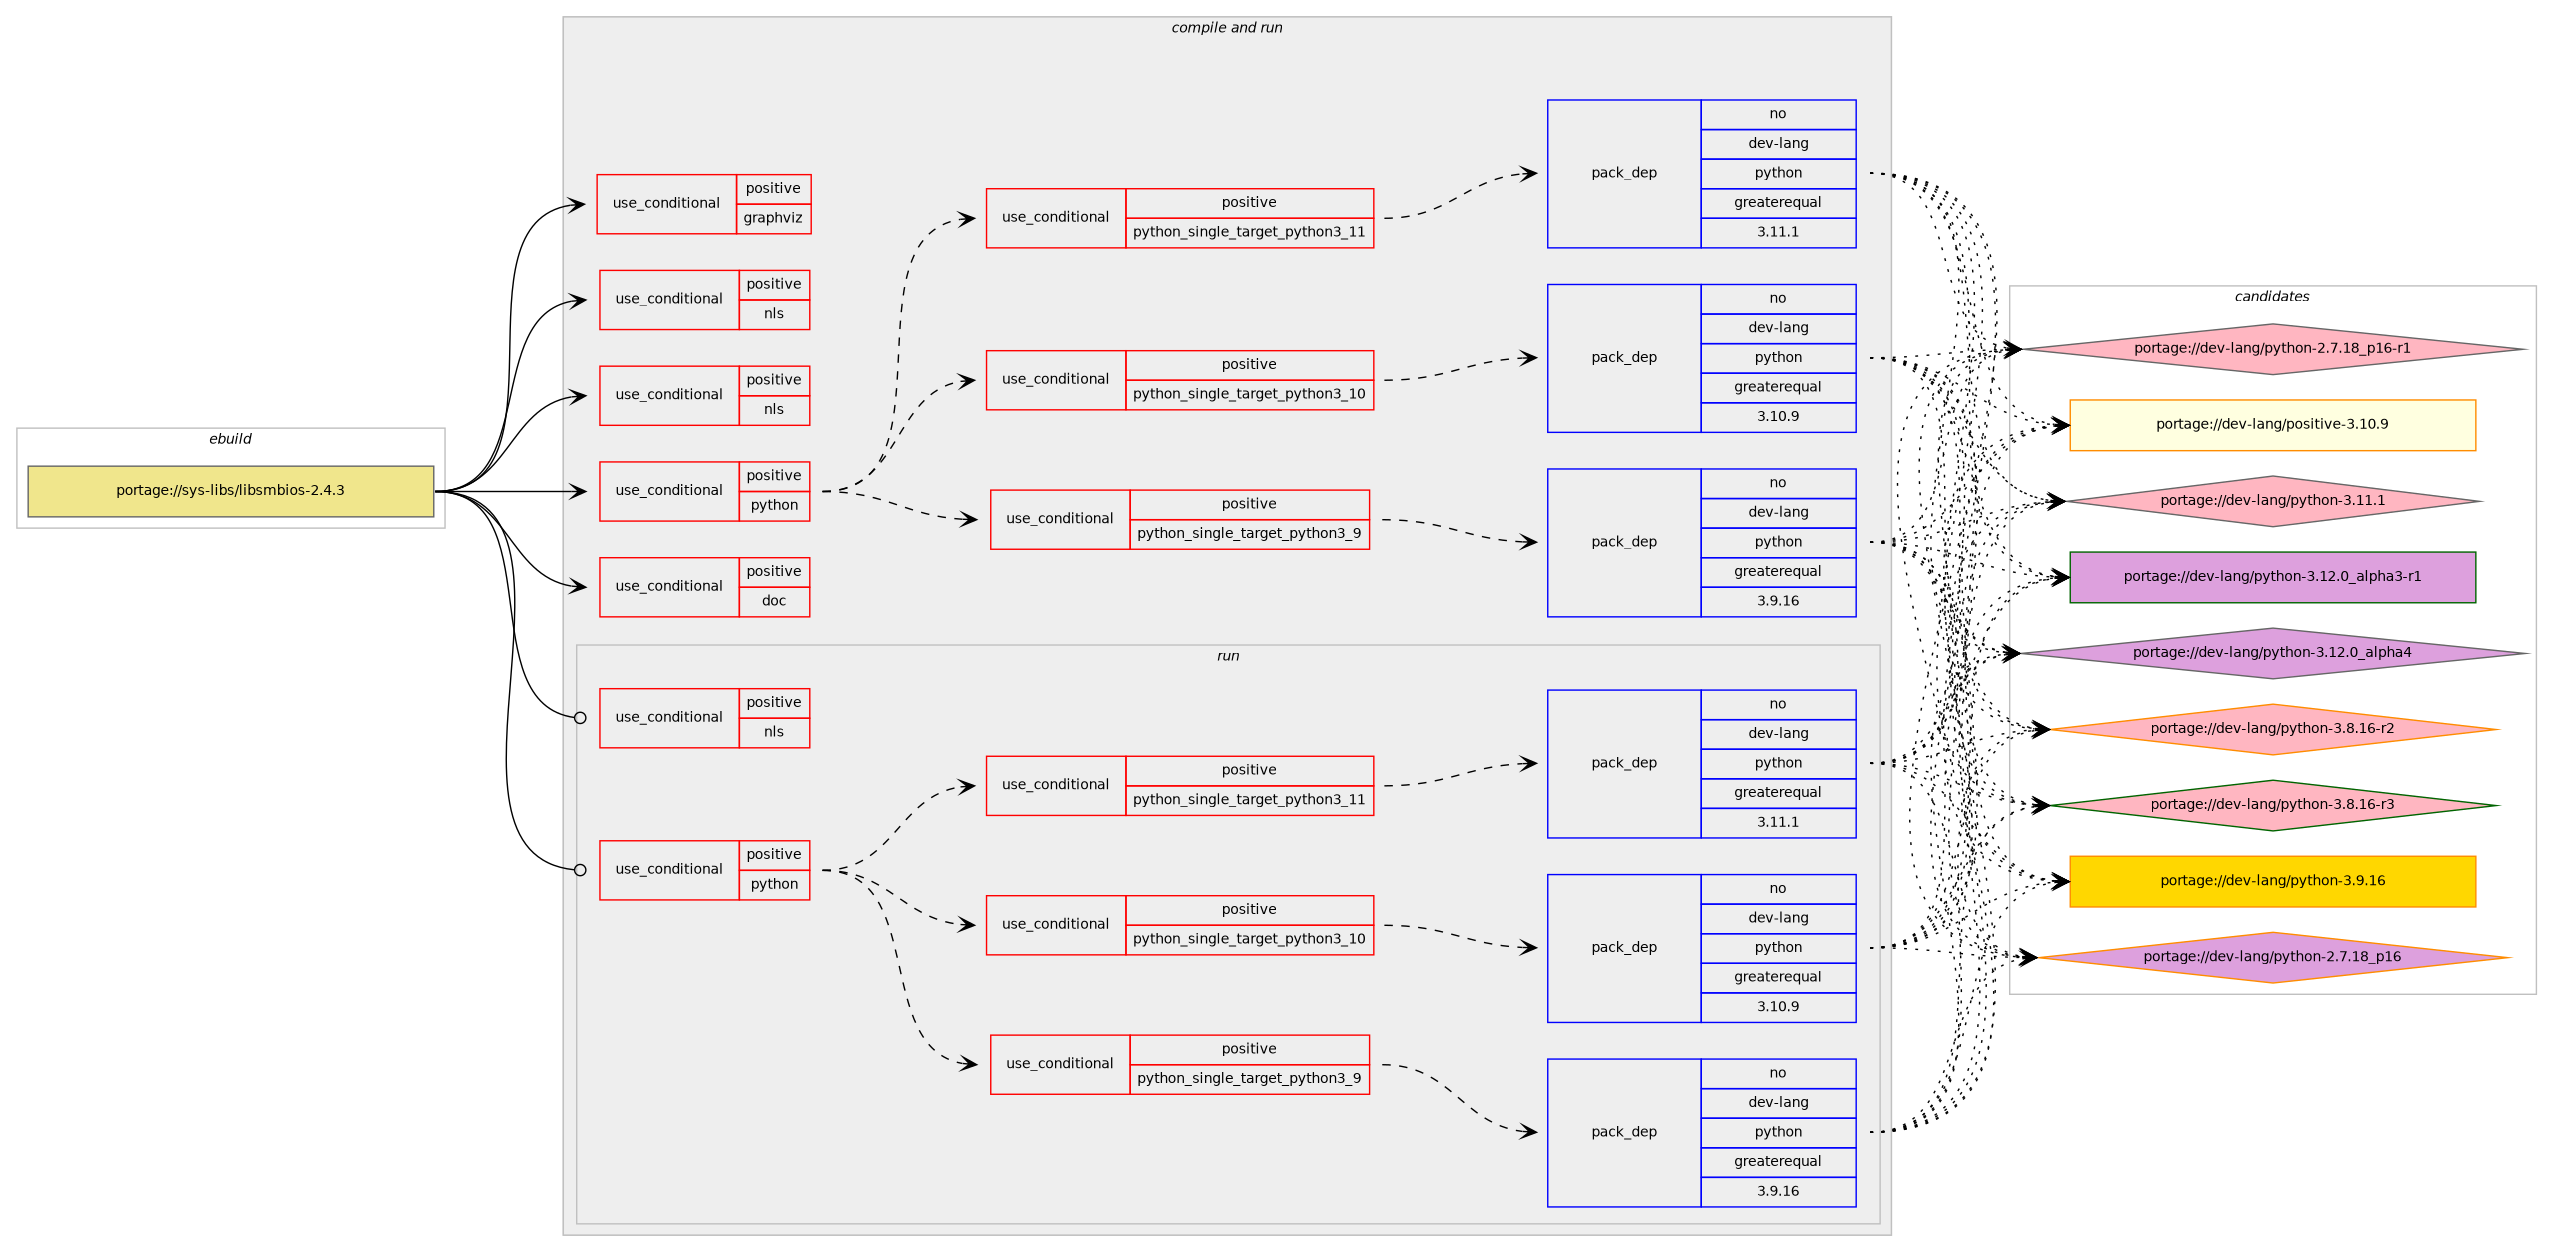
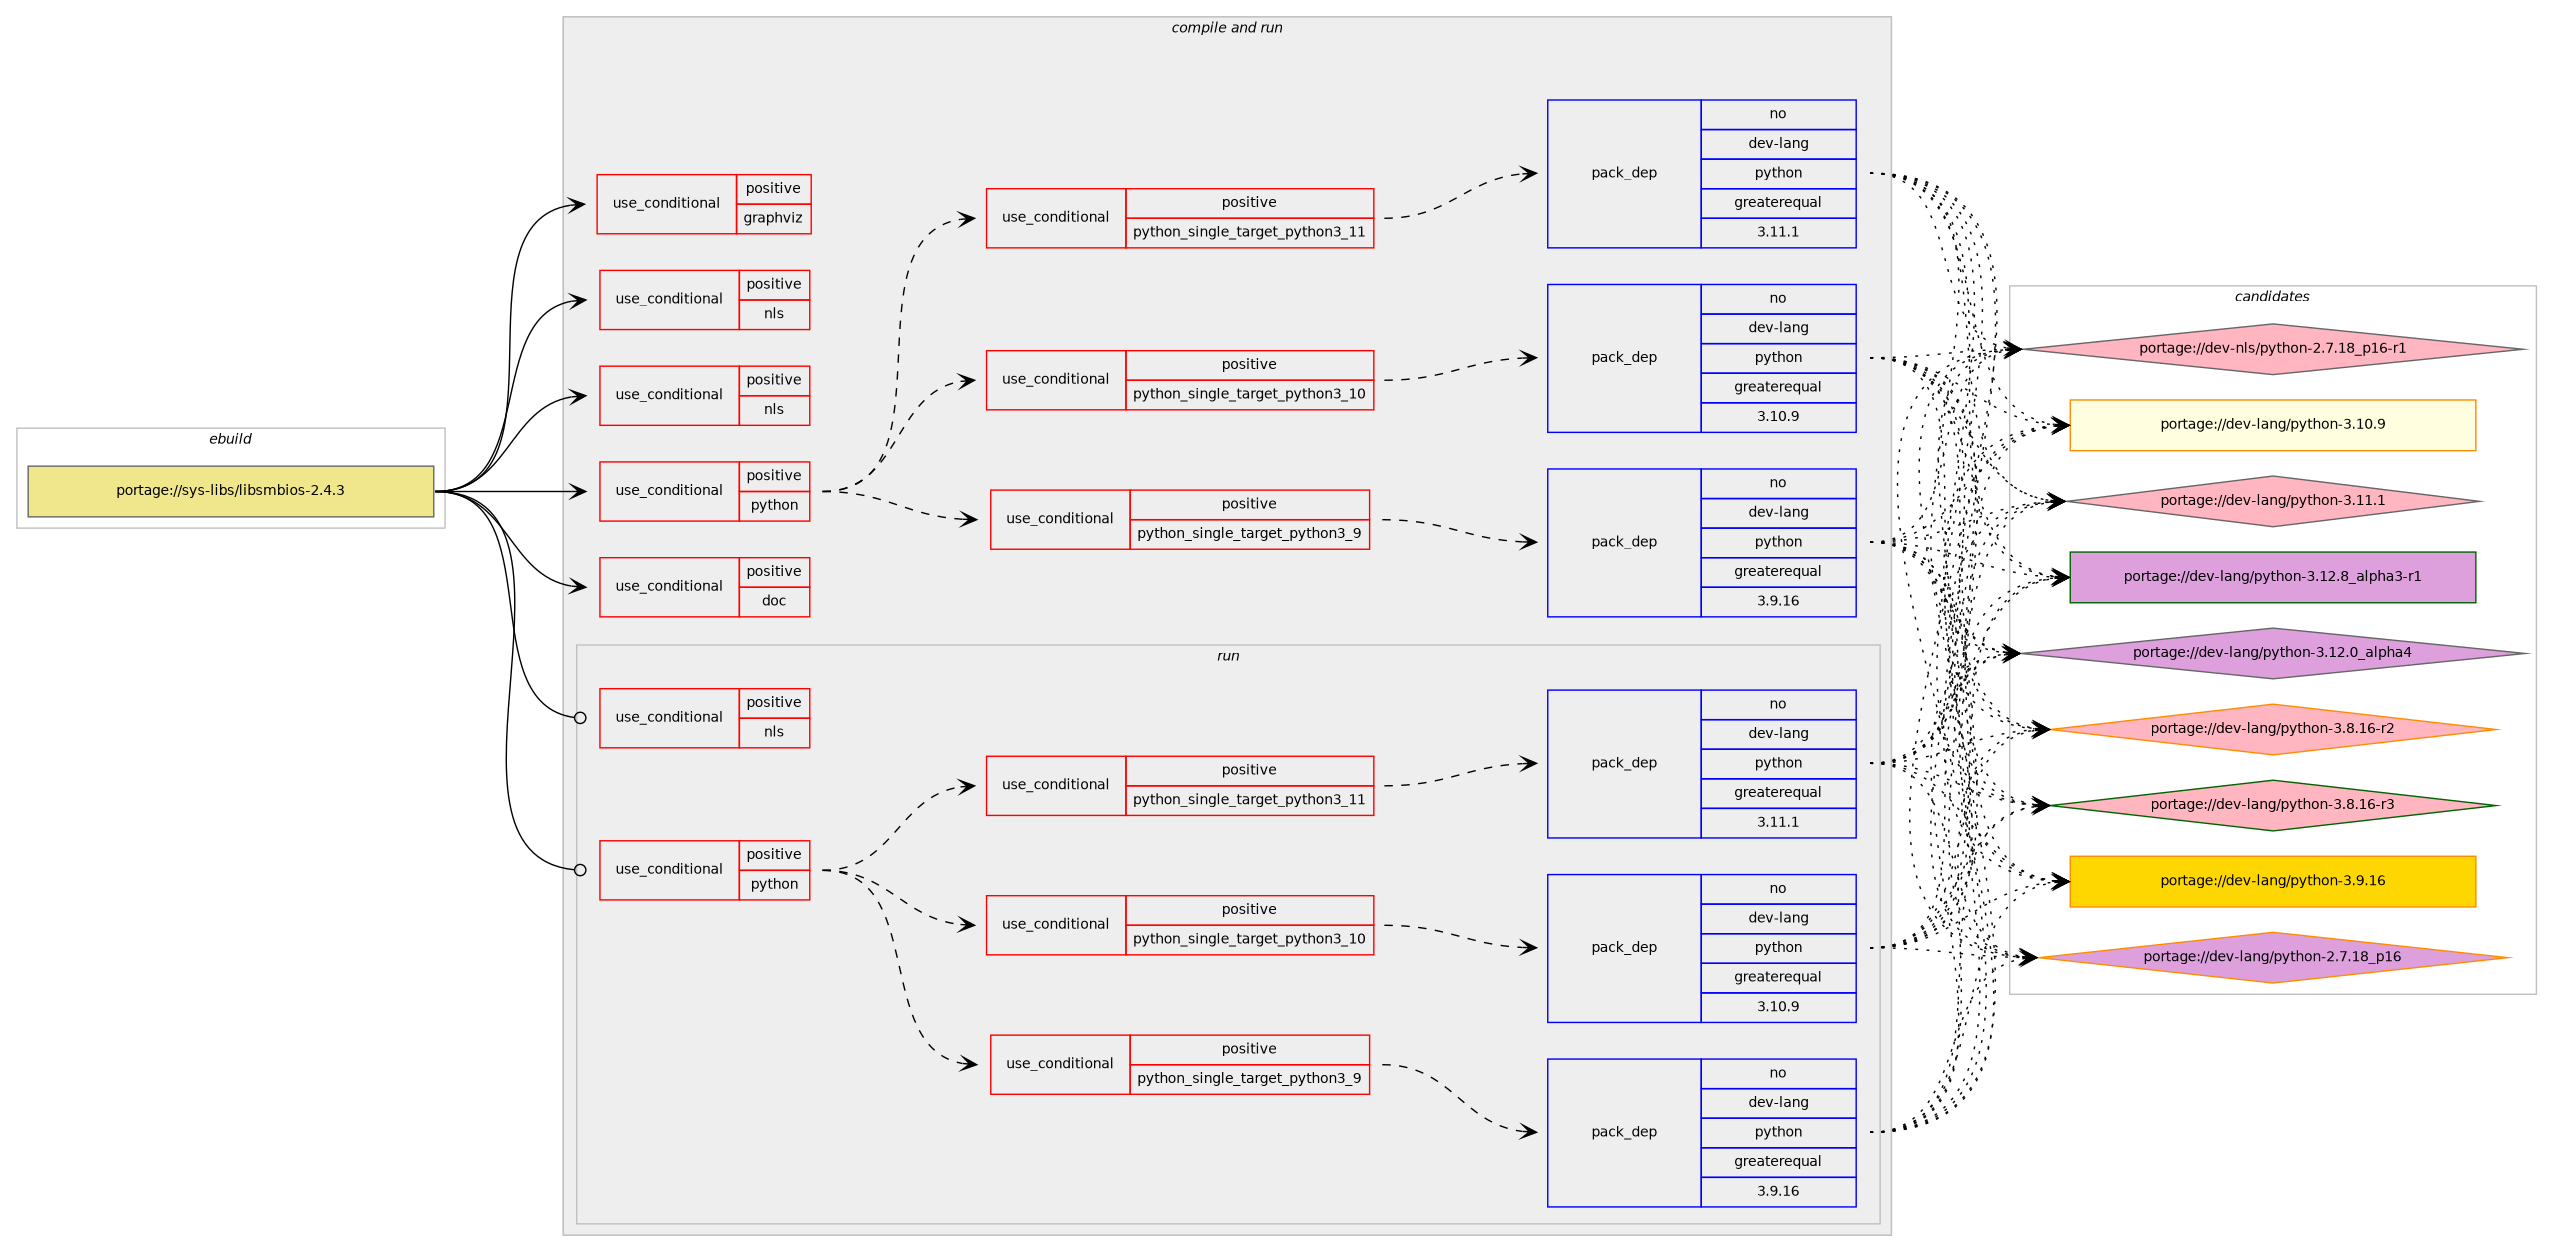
node "portage://dev-lang/python-2.7.18_p16-r1": label "portage://dev-lang/python-2.7.18_p16-r1" -> "portage://dev-nls/python-2.7.18_p16-r1"
node "portage://dev-lang/positive-3.10.9": label "portage://dev-lang/positive-3.10.9" -> "portage://dev-lang/python-3.10.9"
node "portage://dev-lang/python-3.12.0_alpha3-r1": label "portage://dev-lang/python-3.12.0_alpha3-r1" -> "portage://dev-lang/python-3.12.8_alpha3-r1"
